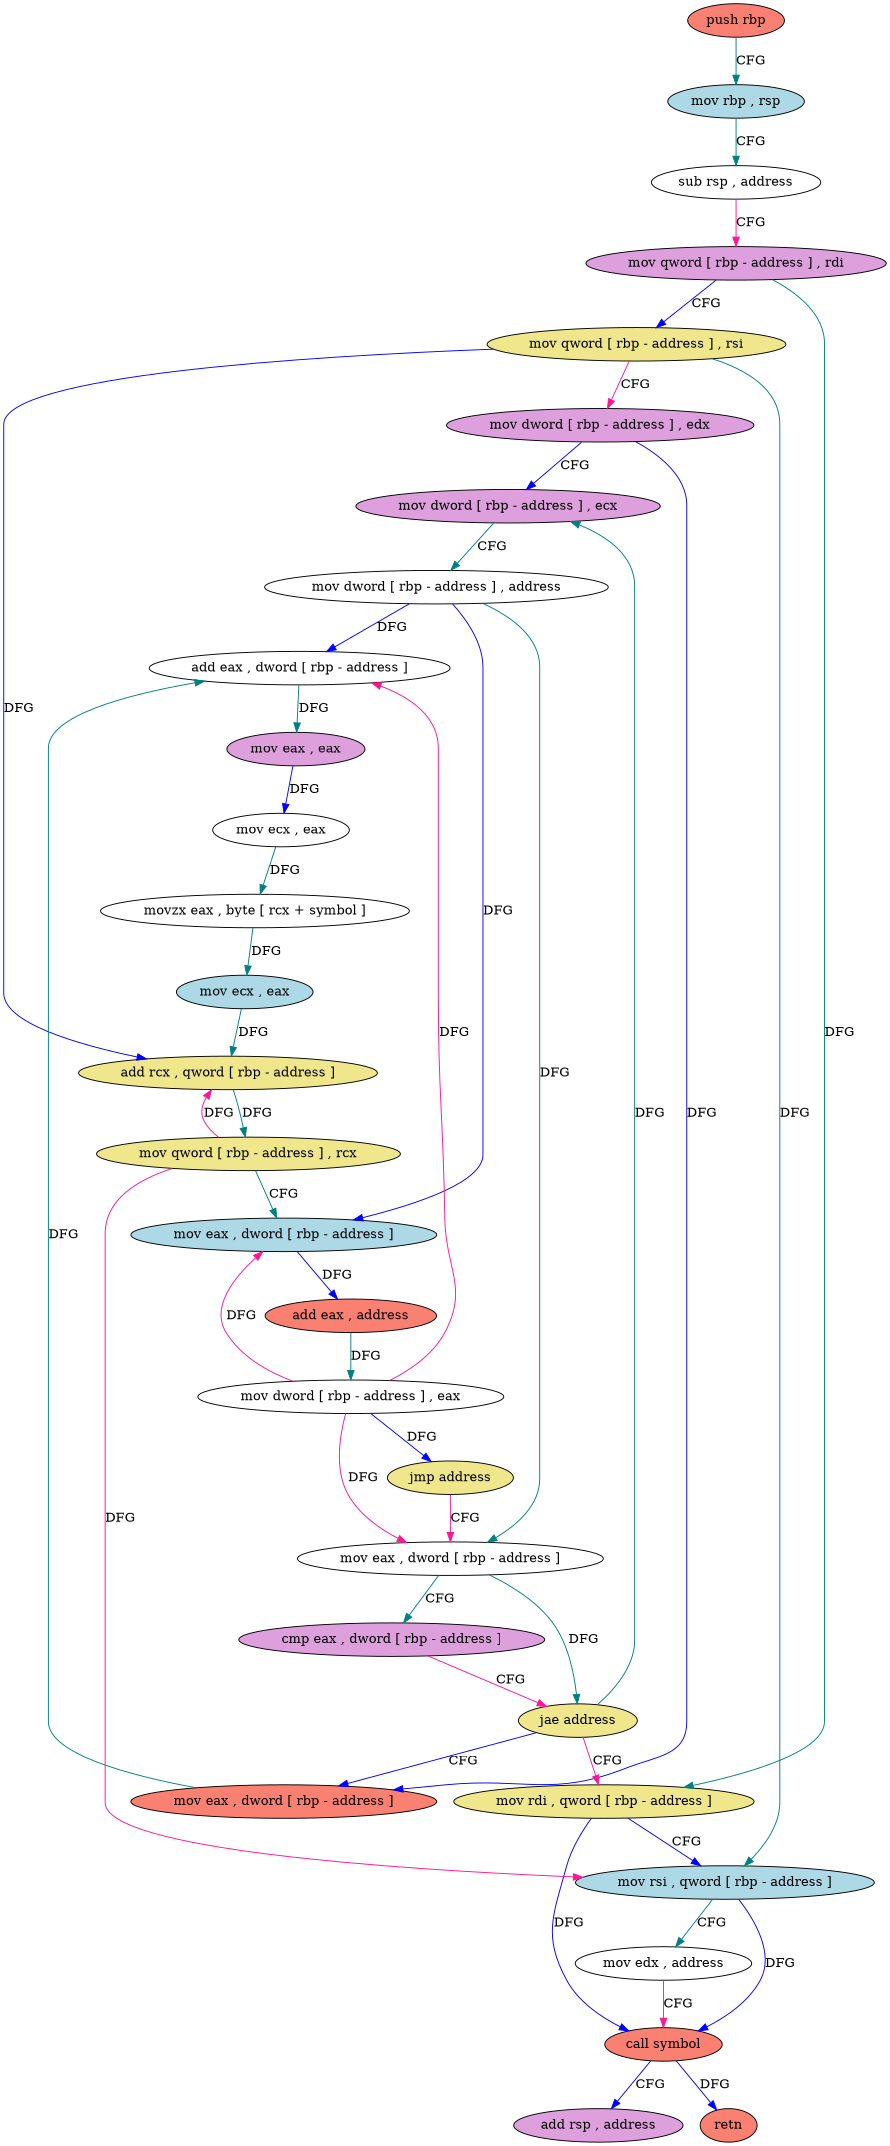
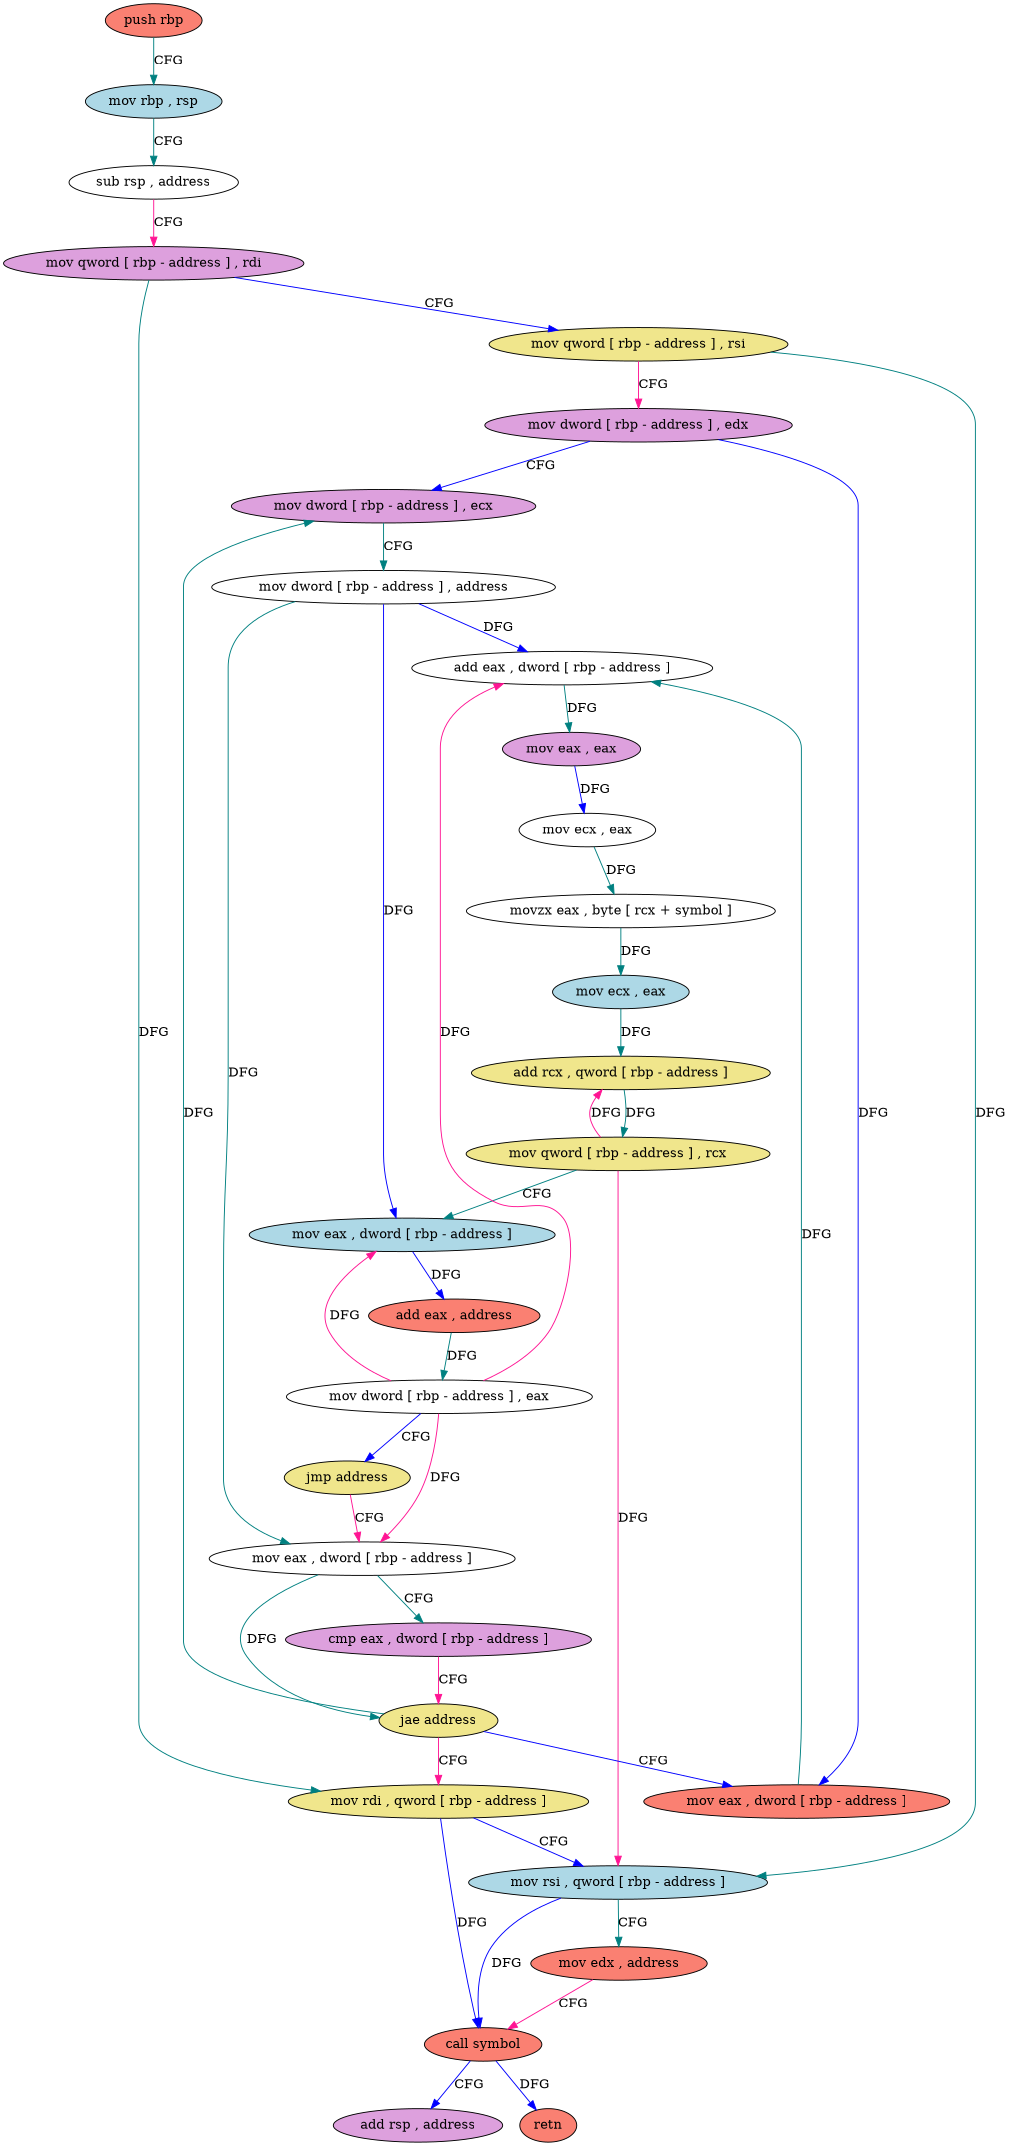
edge "mov qword [ rbp - address ] , rsi" -> "add rcx , qword [ rbp - address ]": removed, label "DFG"
edge "mov dword [ rbp - address ] , eax" -> "jmp address": label "DFG" -> "CFG"
node "mov edx , address": fillcolor white -> salmon
